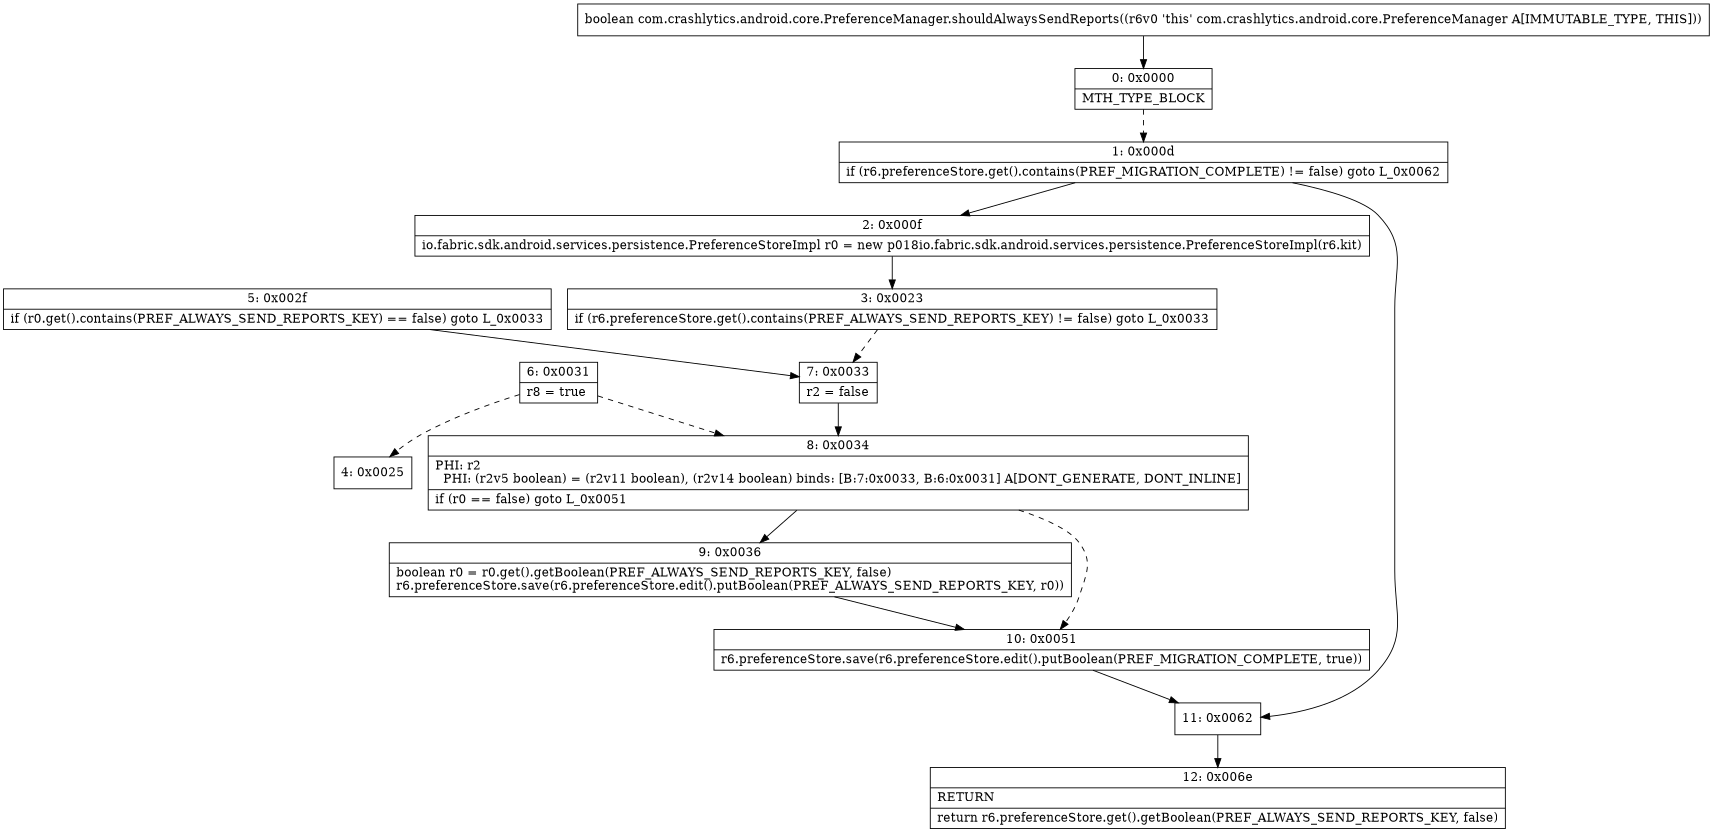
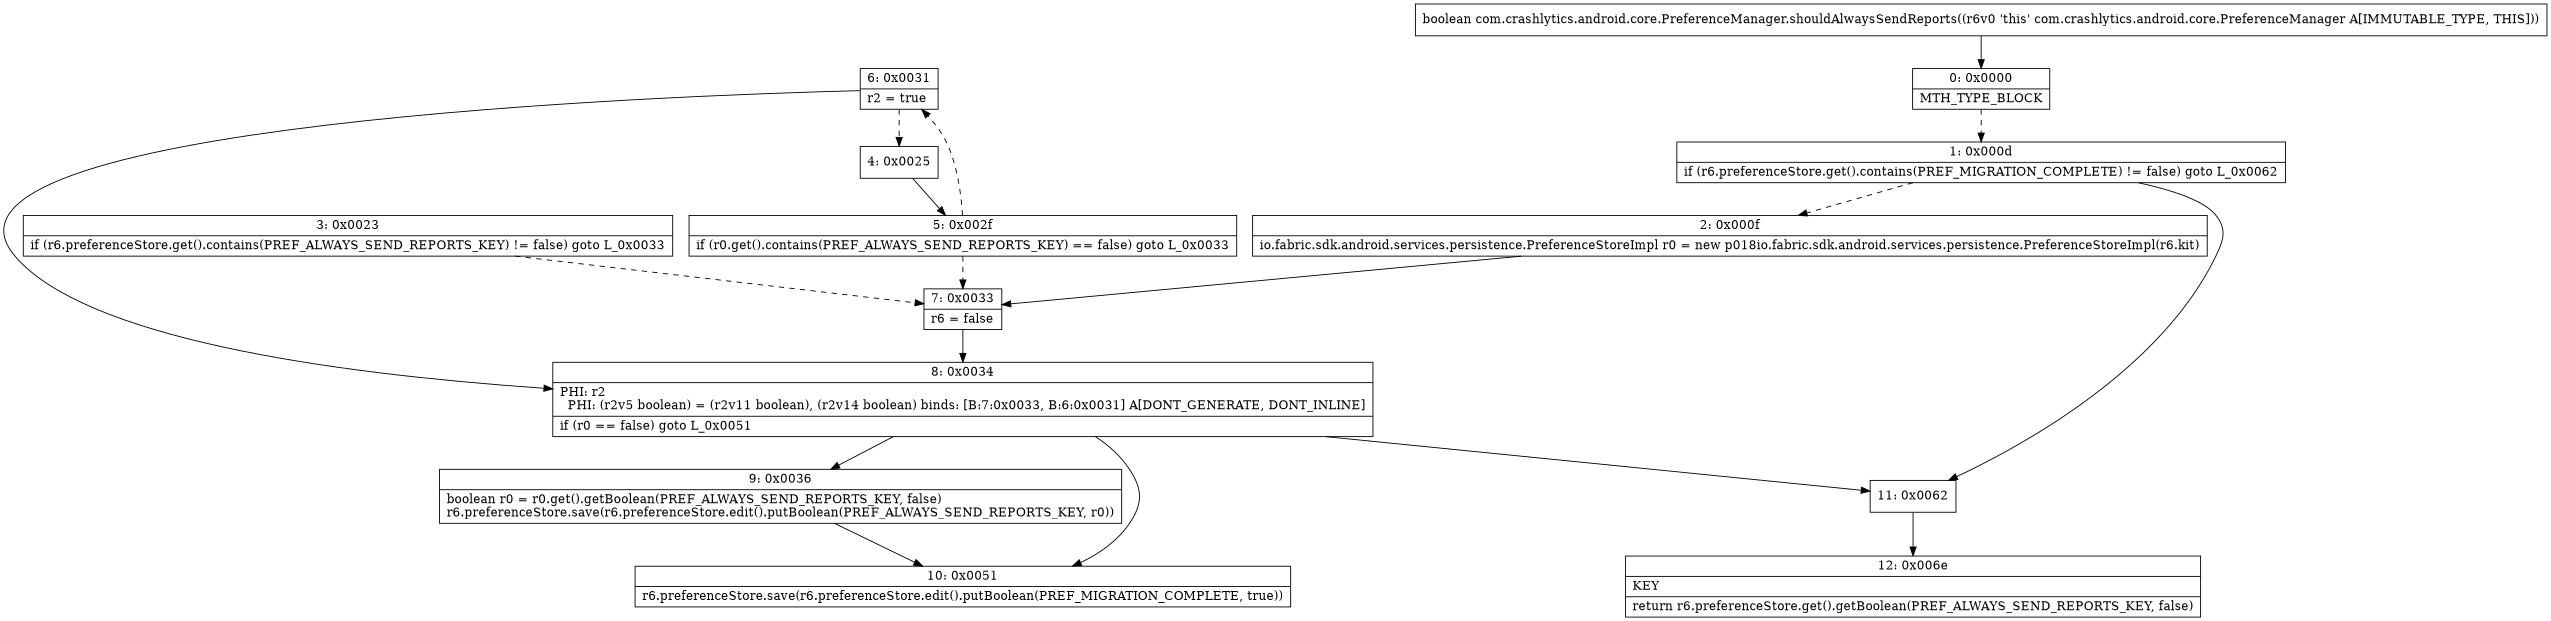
edge "5: 0x002f" -> "6: 0x0031": added
edge "4: 0x0025" -> "5: 0x002f": added
edge "1: 0x000d" -> "2: 0x000f": style solid -> dashed
edge "2: 0x000f" -> "3: 0x0023": now "2: 0x000f" -> "7: 0x0033"
edge "5: 0x002f" -> "7: 0x0033": style solid -> dashed
node "6: 0x0031": text "r8 = true" -> "r2 = true"
node "7: 0x0033": text "r2 = false" -> "r6 = false"
edge "6: 0x0031" -> "8: 0x0034": style dashed -> solid
edge "8: 0x0034" -> "10: 0x0051": style dashed -> solid
edge "10: 0x0051" -> "11: 0x0062": now "8: 0x0034" -> "11: 0x0062"
node "12: 0x006e": text "RETURN" -> "KEY"
